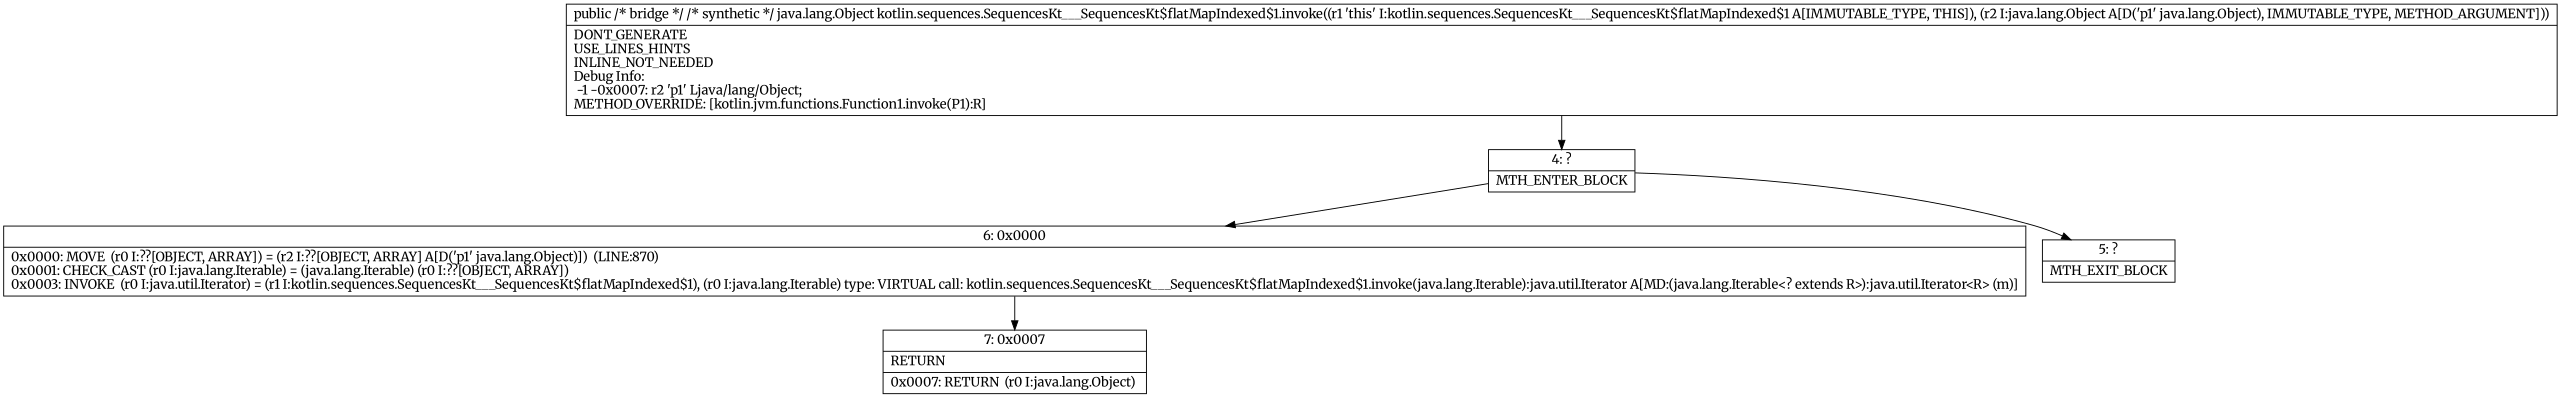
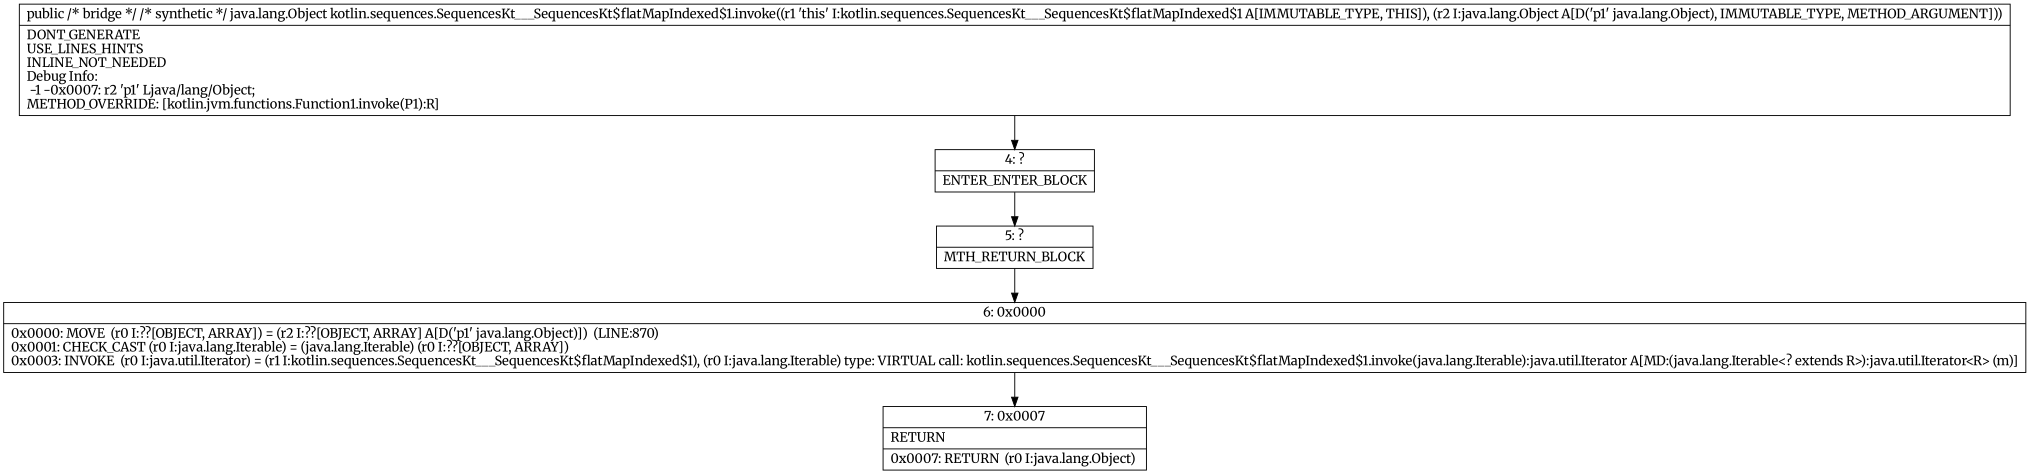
node "4: ?": text "MTH_ENTER_BLOCK" -> "ENTER_ENTER_BLOCK"
edge "4: ?" -> "6: 0x0000": now "5: ?" -> "6: 0x0000"
node "5: ?": text "MTH_EXIT_BLOCK" -> "MTH_RETURN_BLOCK"
